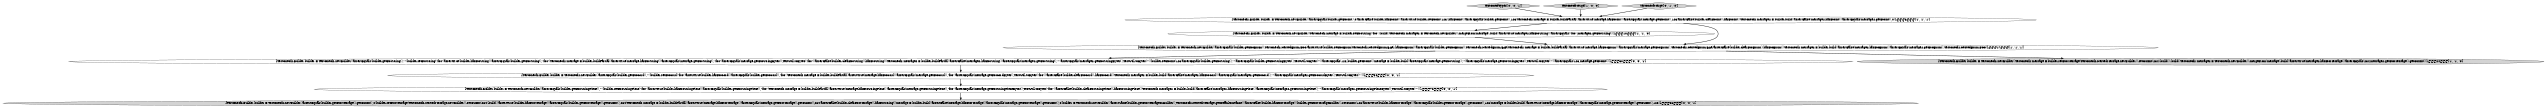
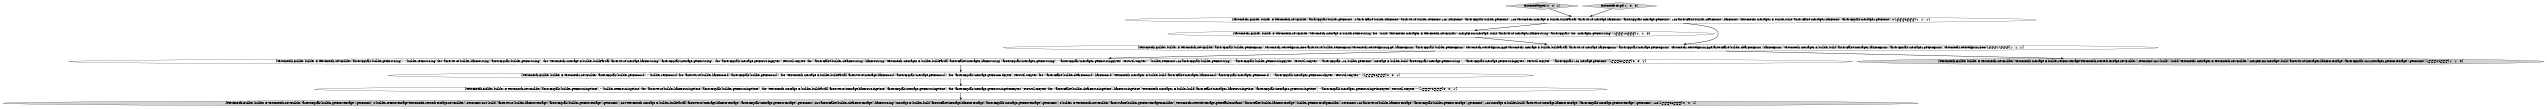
node "testOneofMerge['0', '1', '0']": removed
